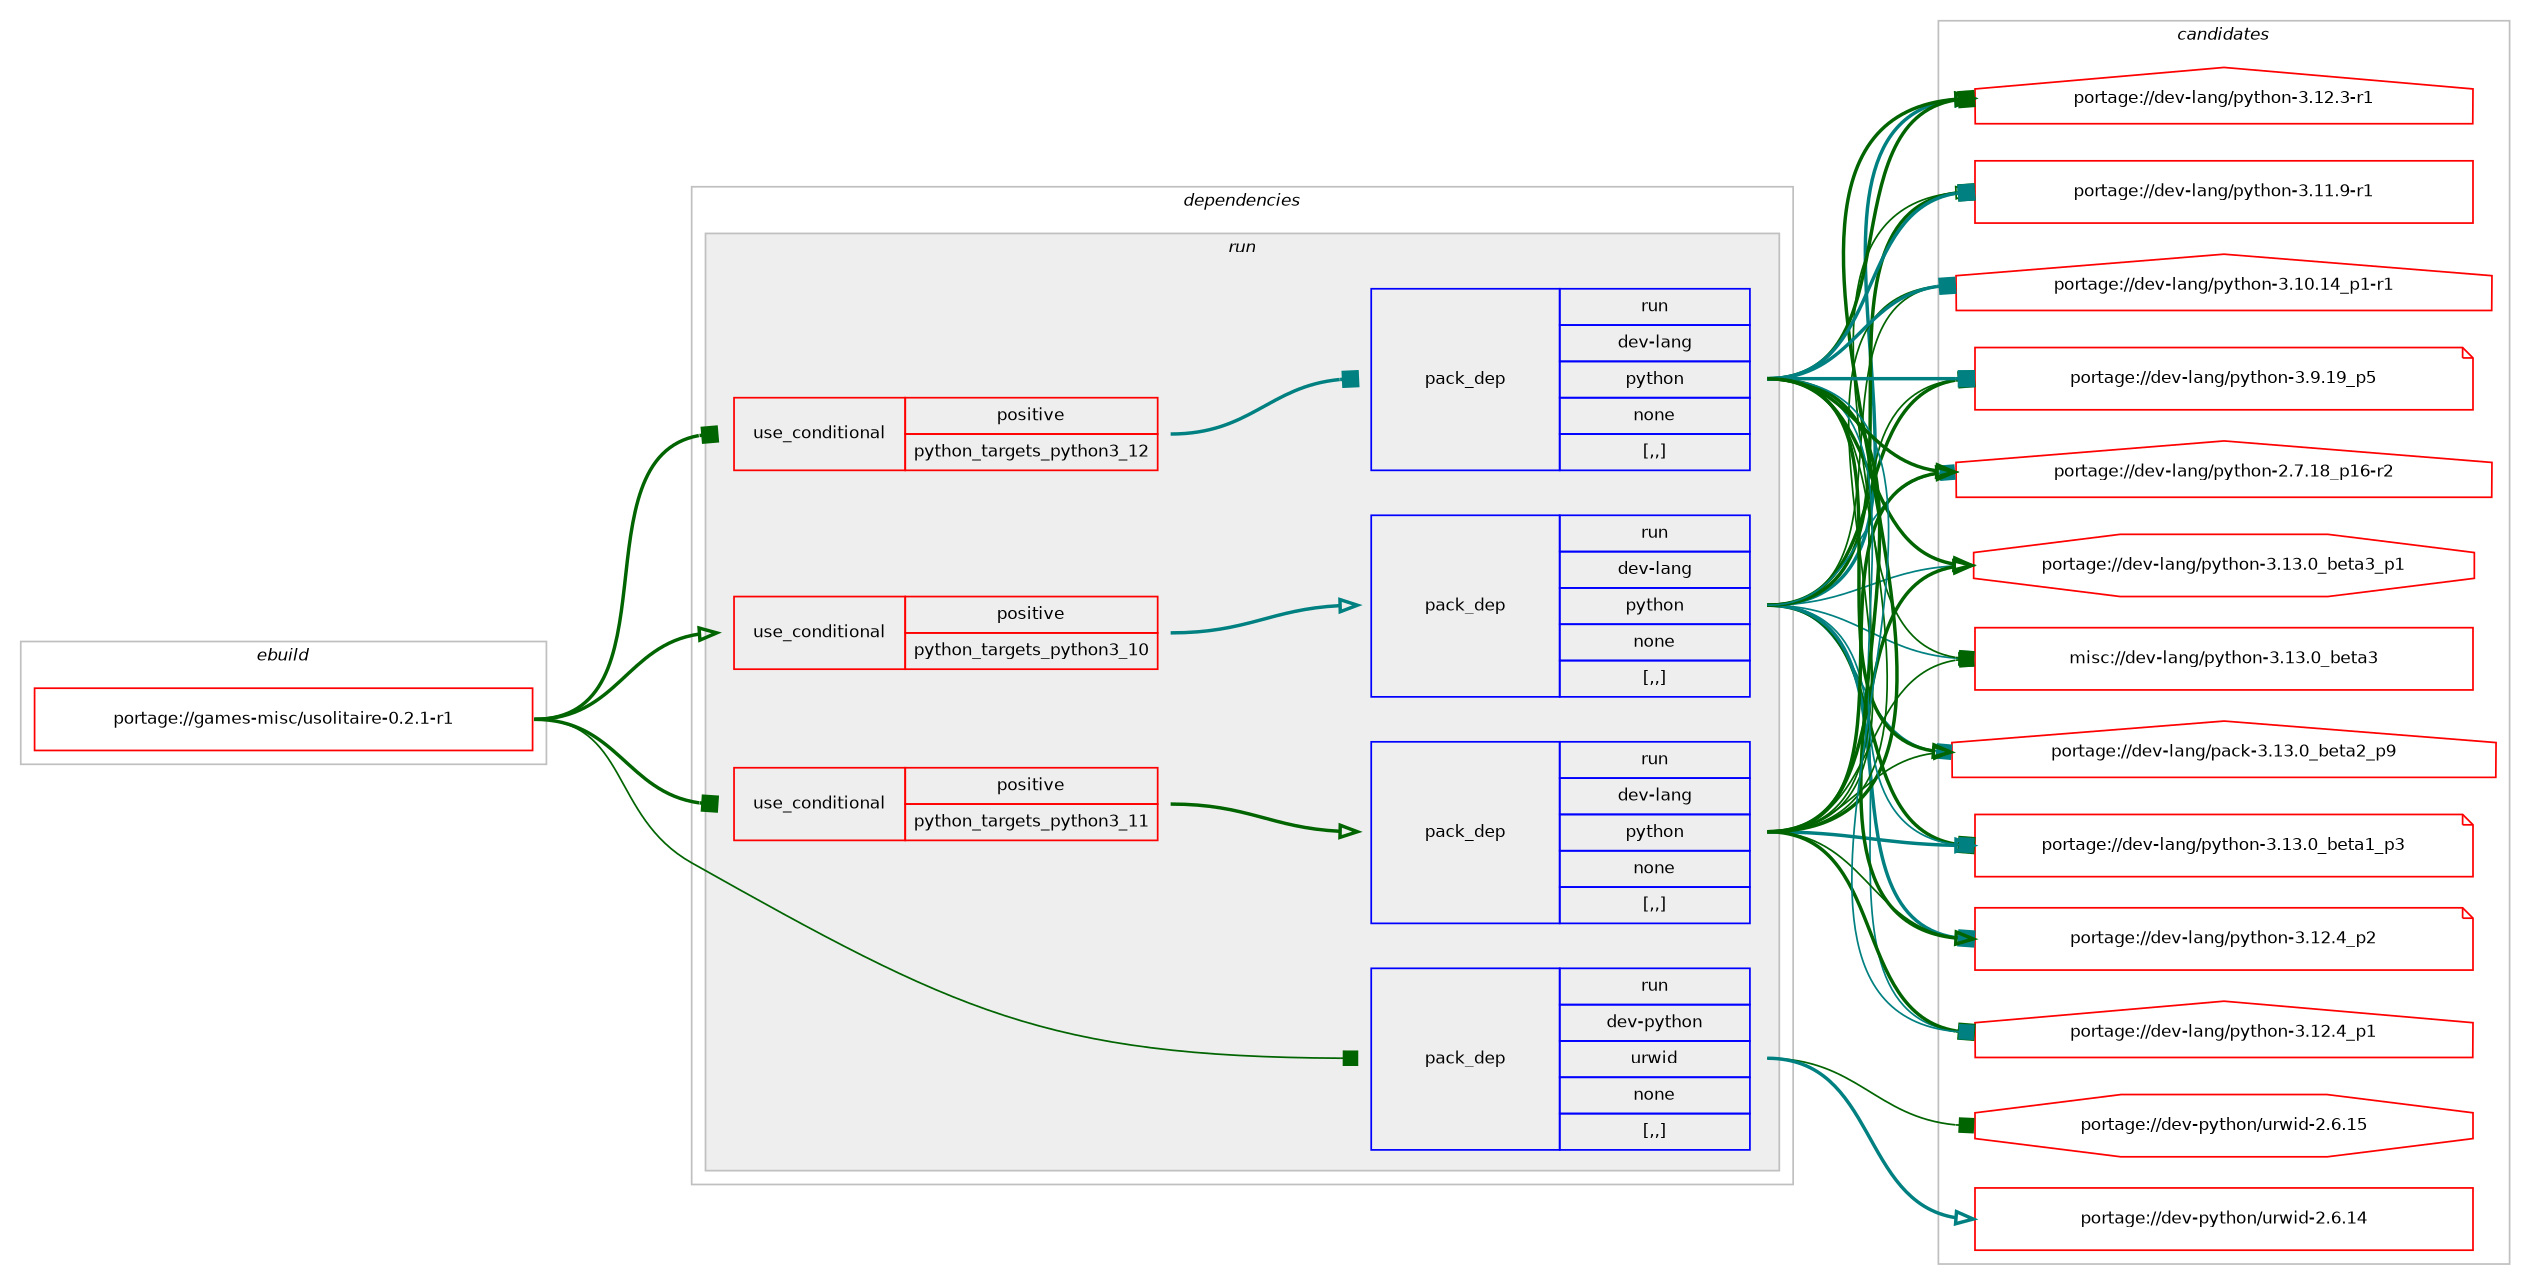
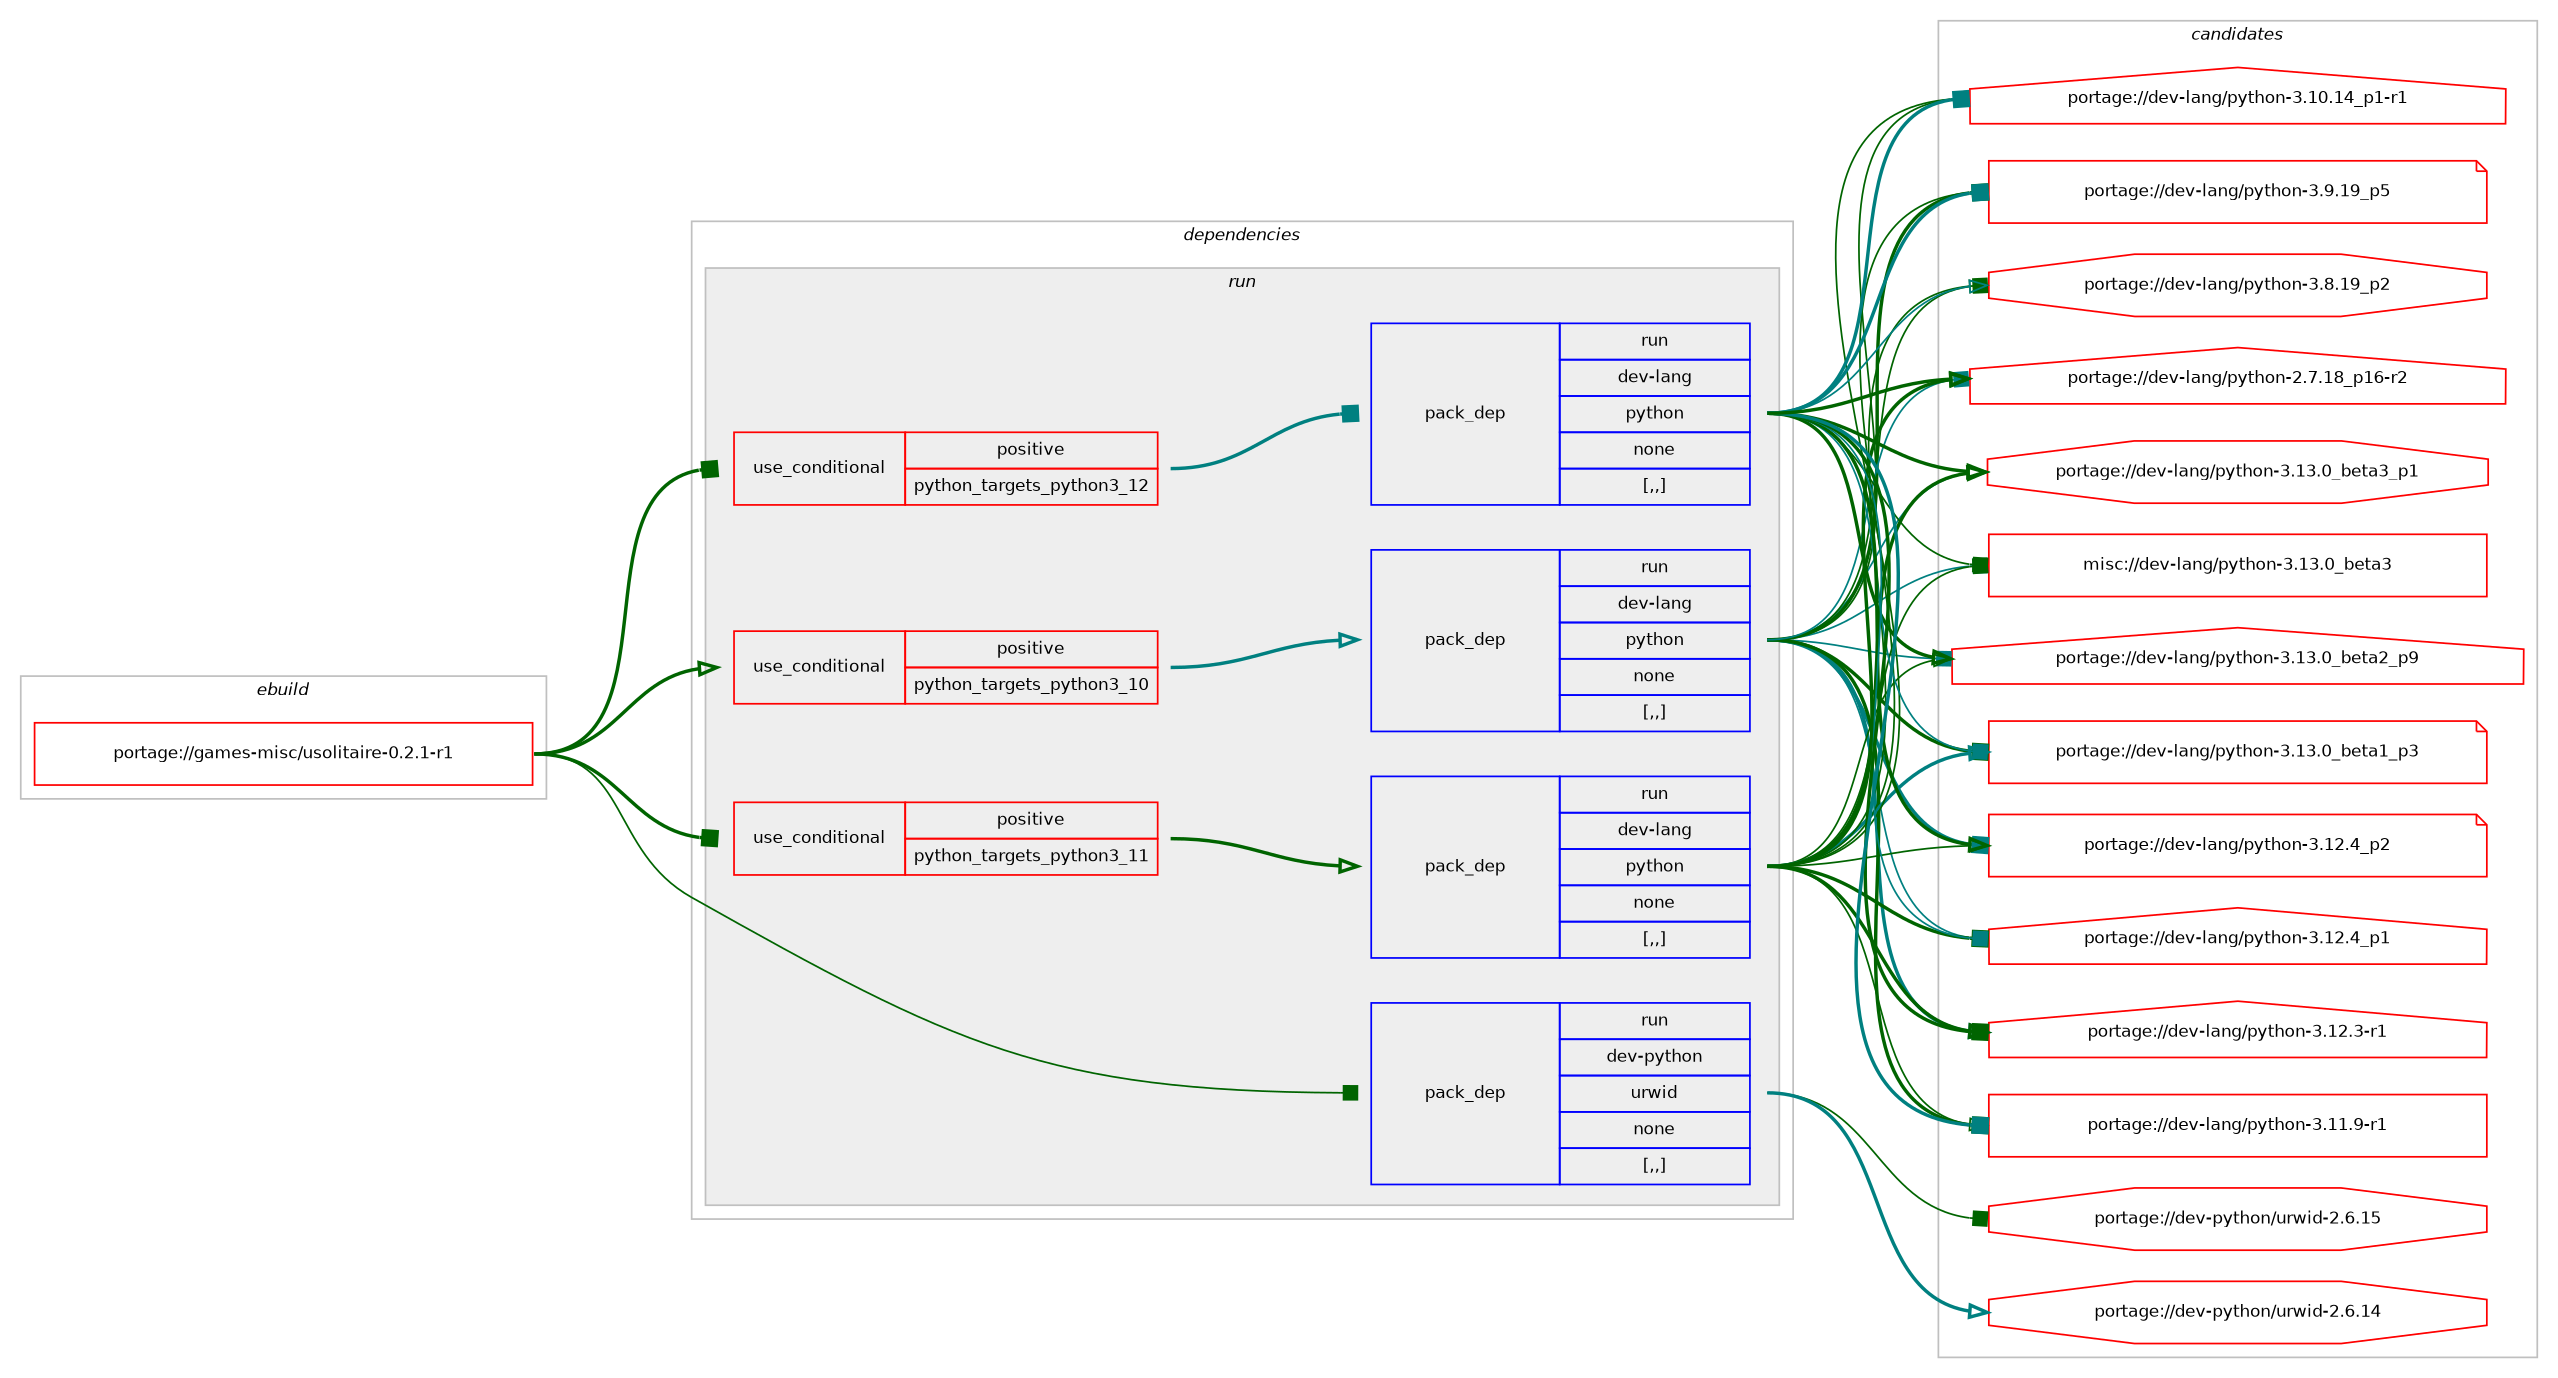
node "portage://dev-lang/python-3.8.19_p2": added
node "portage://dev-lang/pack-3.13.0_beta2_p9": label "portage://dev-lang/pack-3.13.0_beta2_p9" -> "portage://dev-lang/python-3.13.0_beta2_p9"
node "portage://dev-python/urwid-2.6.14": shape box -> octagon
